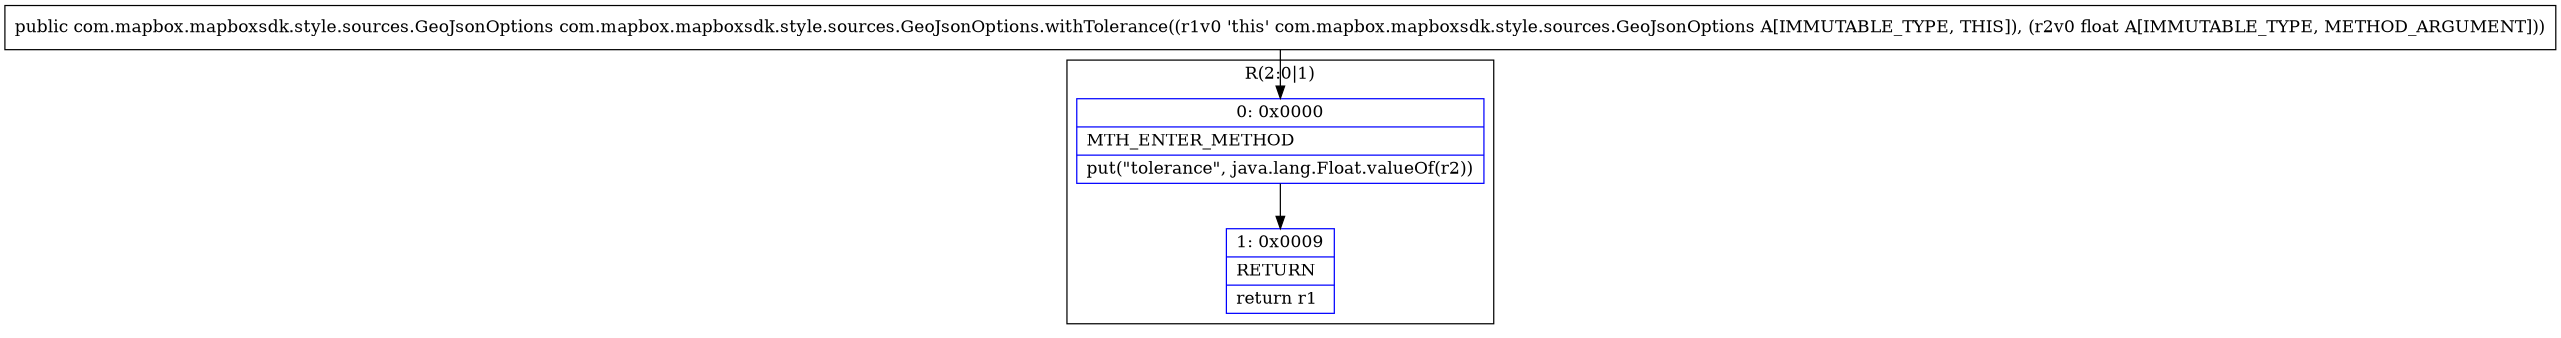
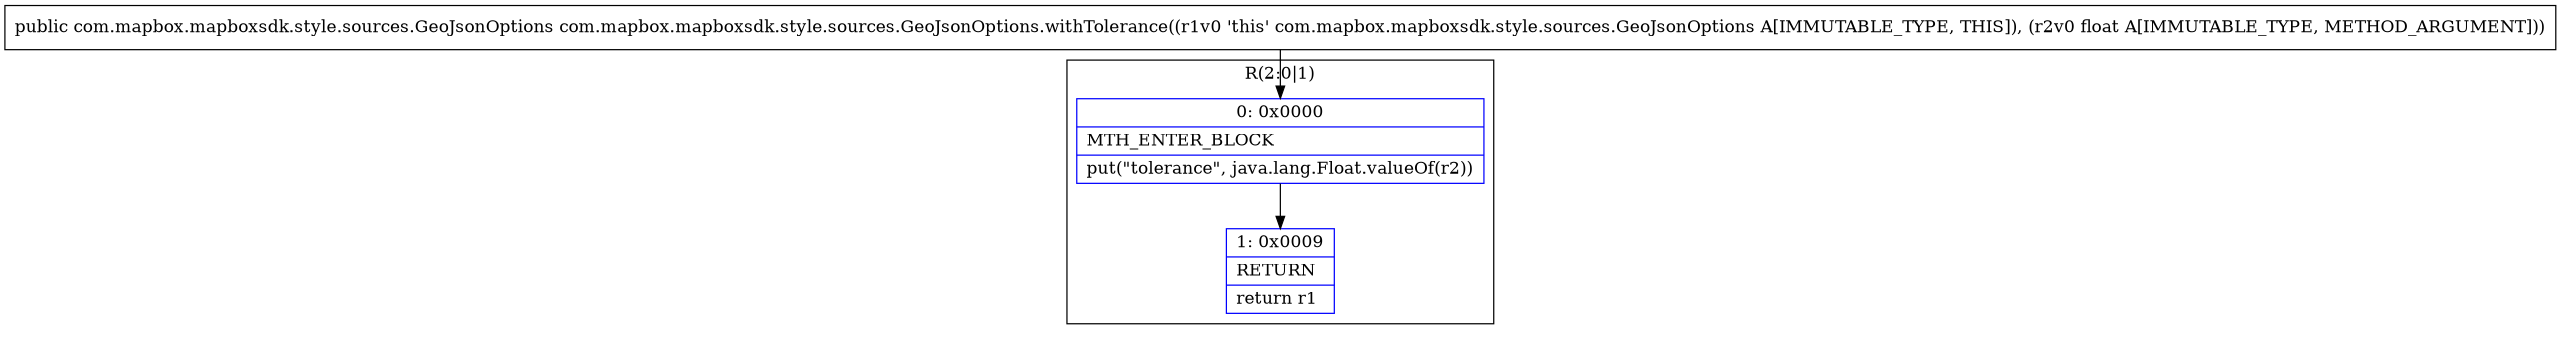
node "0: 0x0000": text "MTH_ENTER_METHOD" -> "MTH_ENTER_BLOCK"
